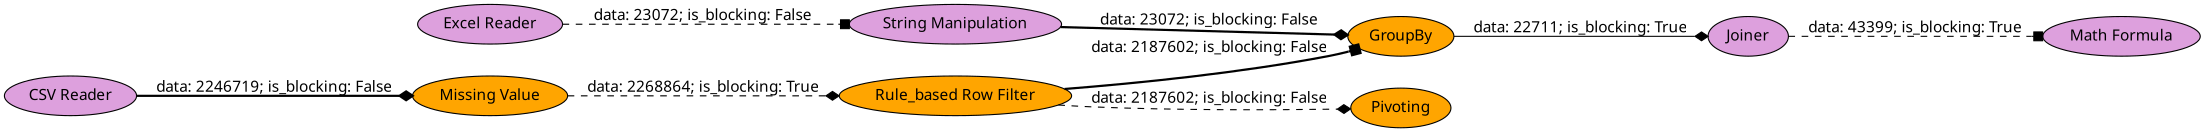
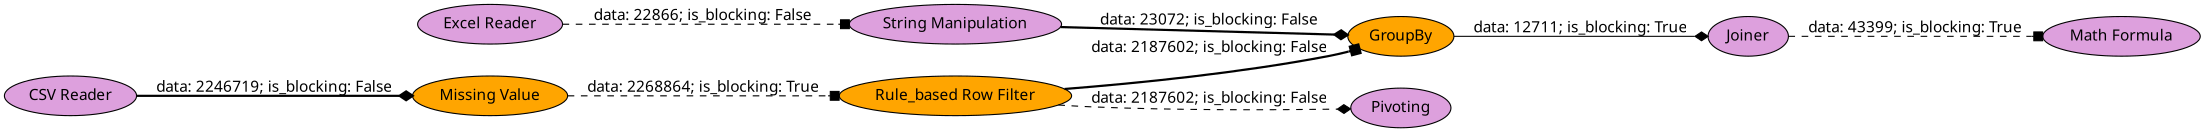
edge "Excel Reader" -> "String Manipulation": label "data: 23072; is_blocking: False" -> "data: 22866; is_blocking: False"
edge "GroupBy" -> "Joiner": label "data: 22711; is_blocking: True" -> "data: 12711; is_blocking: True"
edge "Missing Value" -> "Rule_based Row Filter": arrowhead diamond -> box
node "Pivoting": fillcolor orange -> plum
